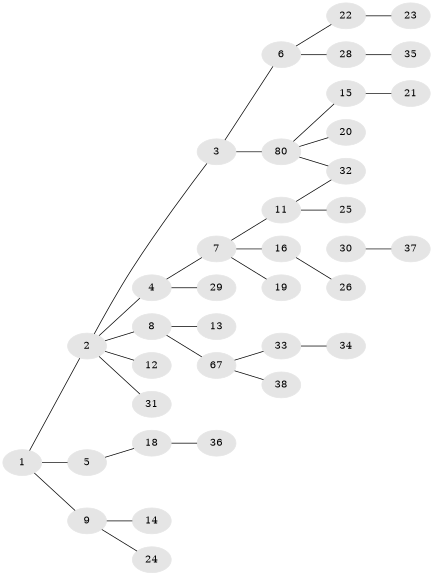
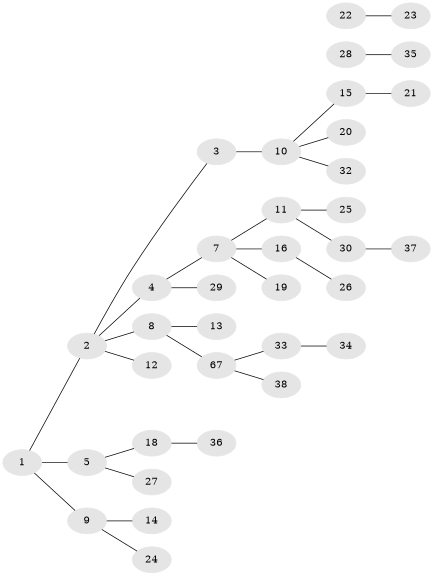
node "6": removed
node "80": label "80" -> "10"
edge "32" -- "11": now "30" -- "11"
node "31": removed
node "27": added
